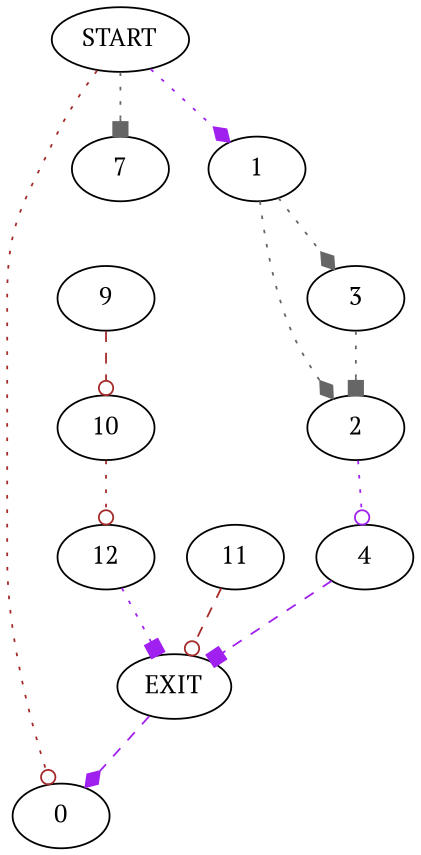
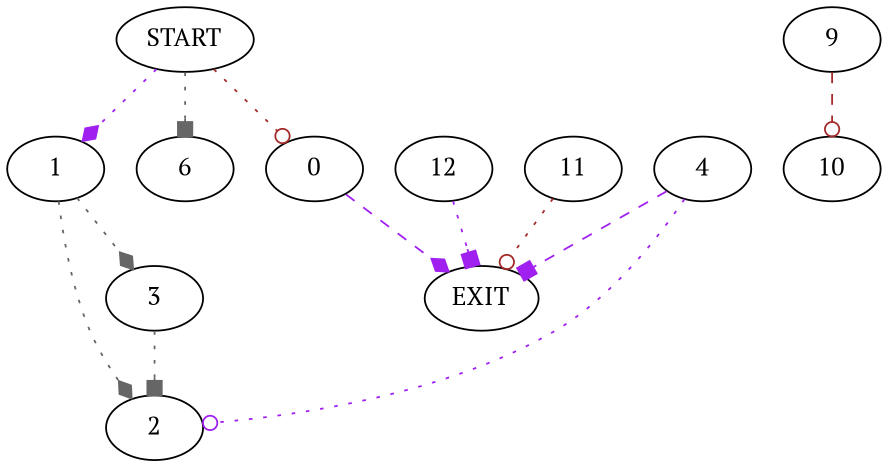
node "7": label "7" -> "6"
edge "10" -> "12": removed
edge "2" -> "4": reversed
edge "11" -> "EXIT": style dashed -> dotted
edge "EXIT" -> "0": reversed
